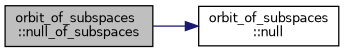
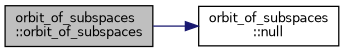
node "orbit_of_subspaces ::null_of_subspaces": label "orbit_of_subspaces ::null_of_subspaces" -> "orbit_of_subspaces ::orbit_of_subspaces"
